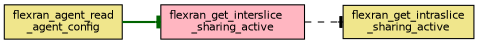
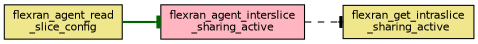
node "flexran_agent_read _agent_config": label "flexran_agent_read _agent_config" -> "flexran_agent_read _slice_config"
node "flexran_get_interslice _sharing_active": label "flexran_get_interslice _sharing_active" -> "flexran_agent_interslice _sharing_active"
